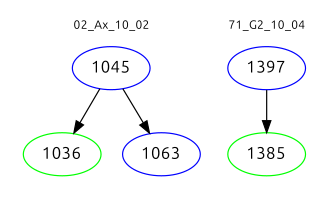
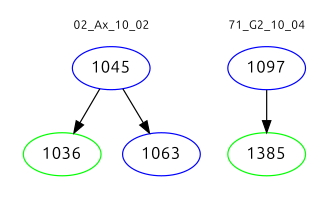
node "1397": label "1397" -> "1097"
